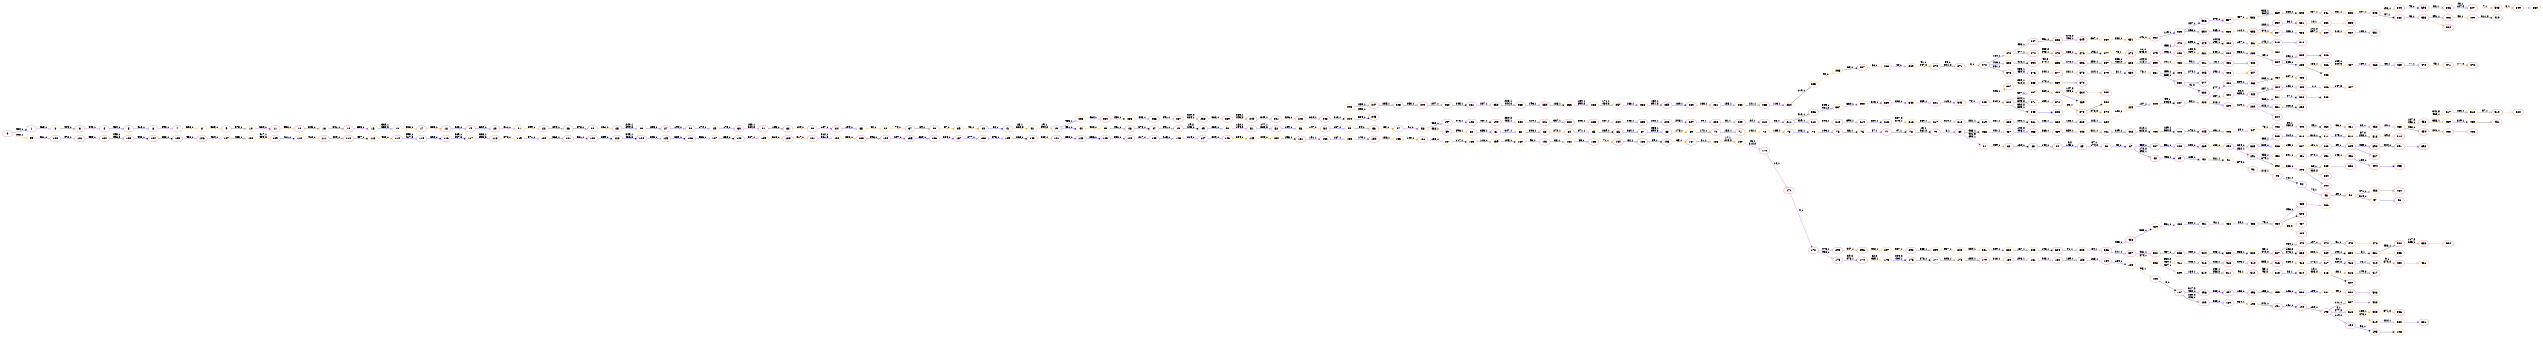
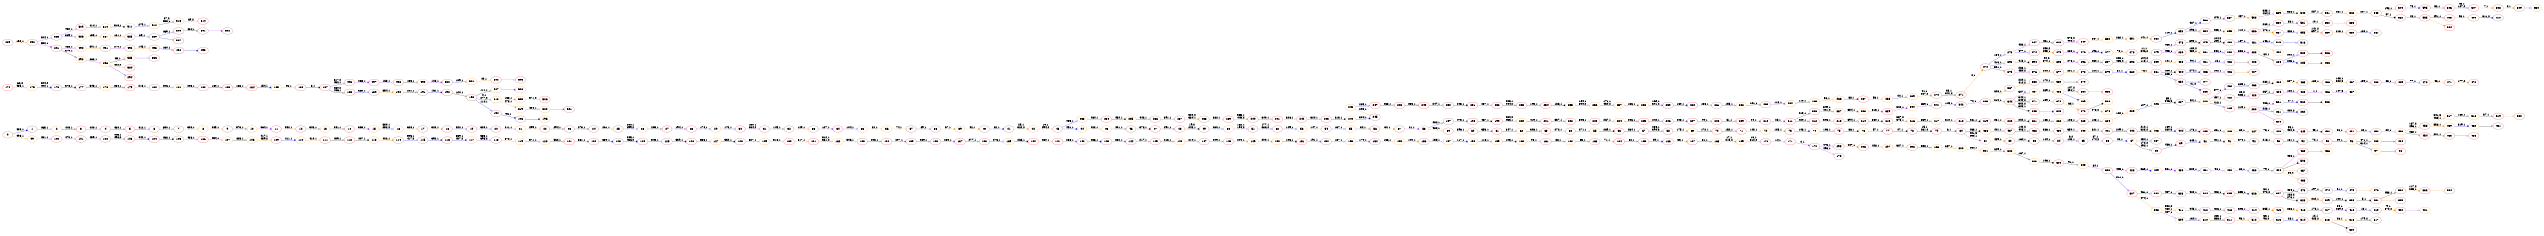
edge "285" -> "466": now "465" -> "466"
node "288": removed
edge "173" -> "174": removed, label "39,2 476,1"
